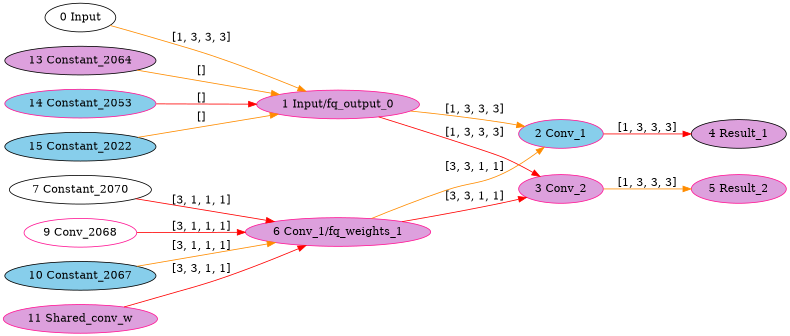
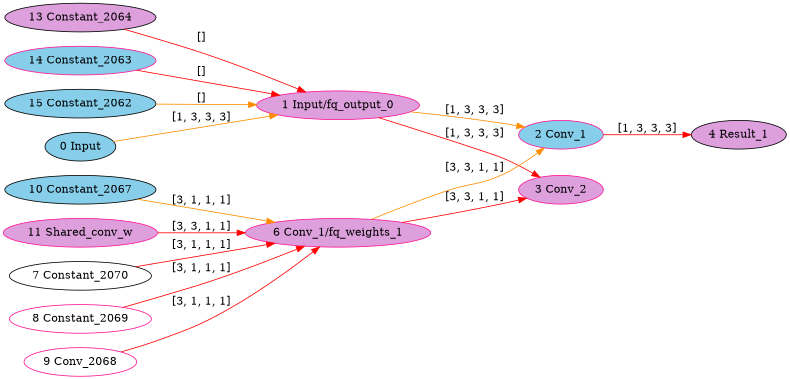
node "0 Input": fillcolor white -> skyblue
edge "13 Constant_2064" -> "1 Input/fq_output_0": color darkorange -> red
node "14 Constant_2053": label "14 Constant_2053" -> "14 Constant_2063"
node "15 Constant_2022": label "15 Constant_2022" -> "15 Constant_2062"
node "5 Result_2": removed
node "8 Constant_2069": added
